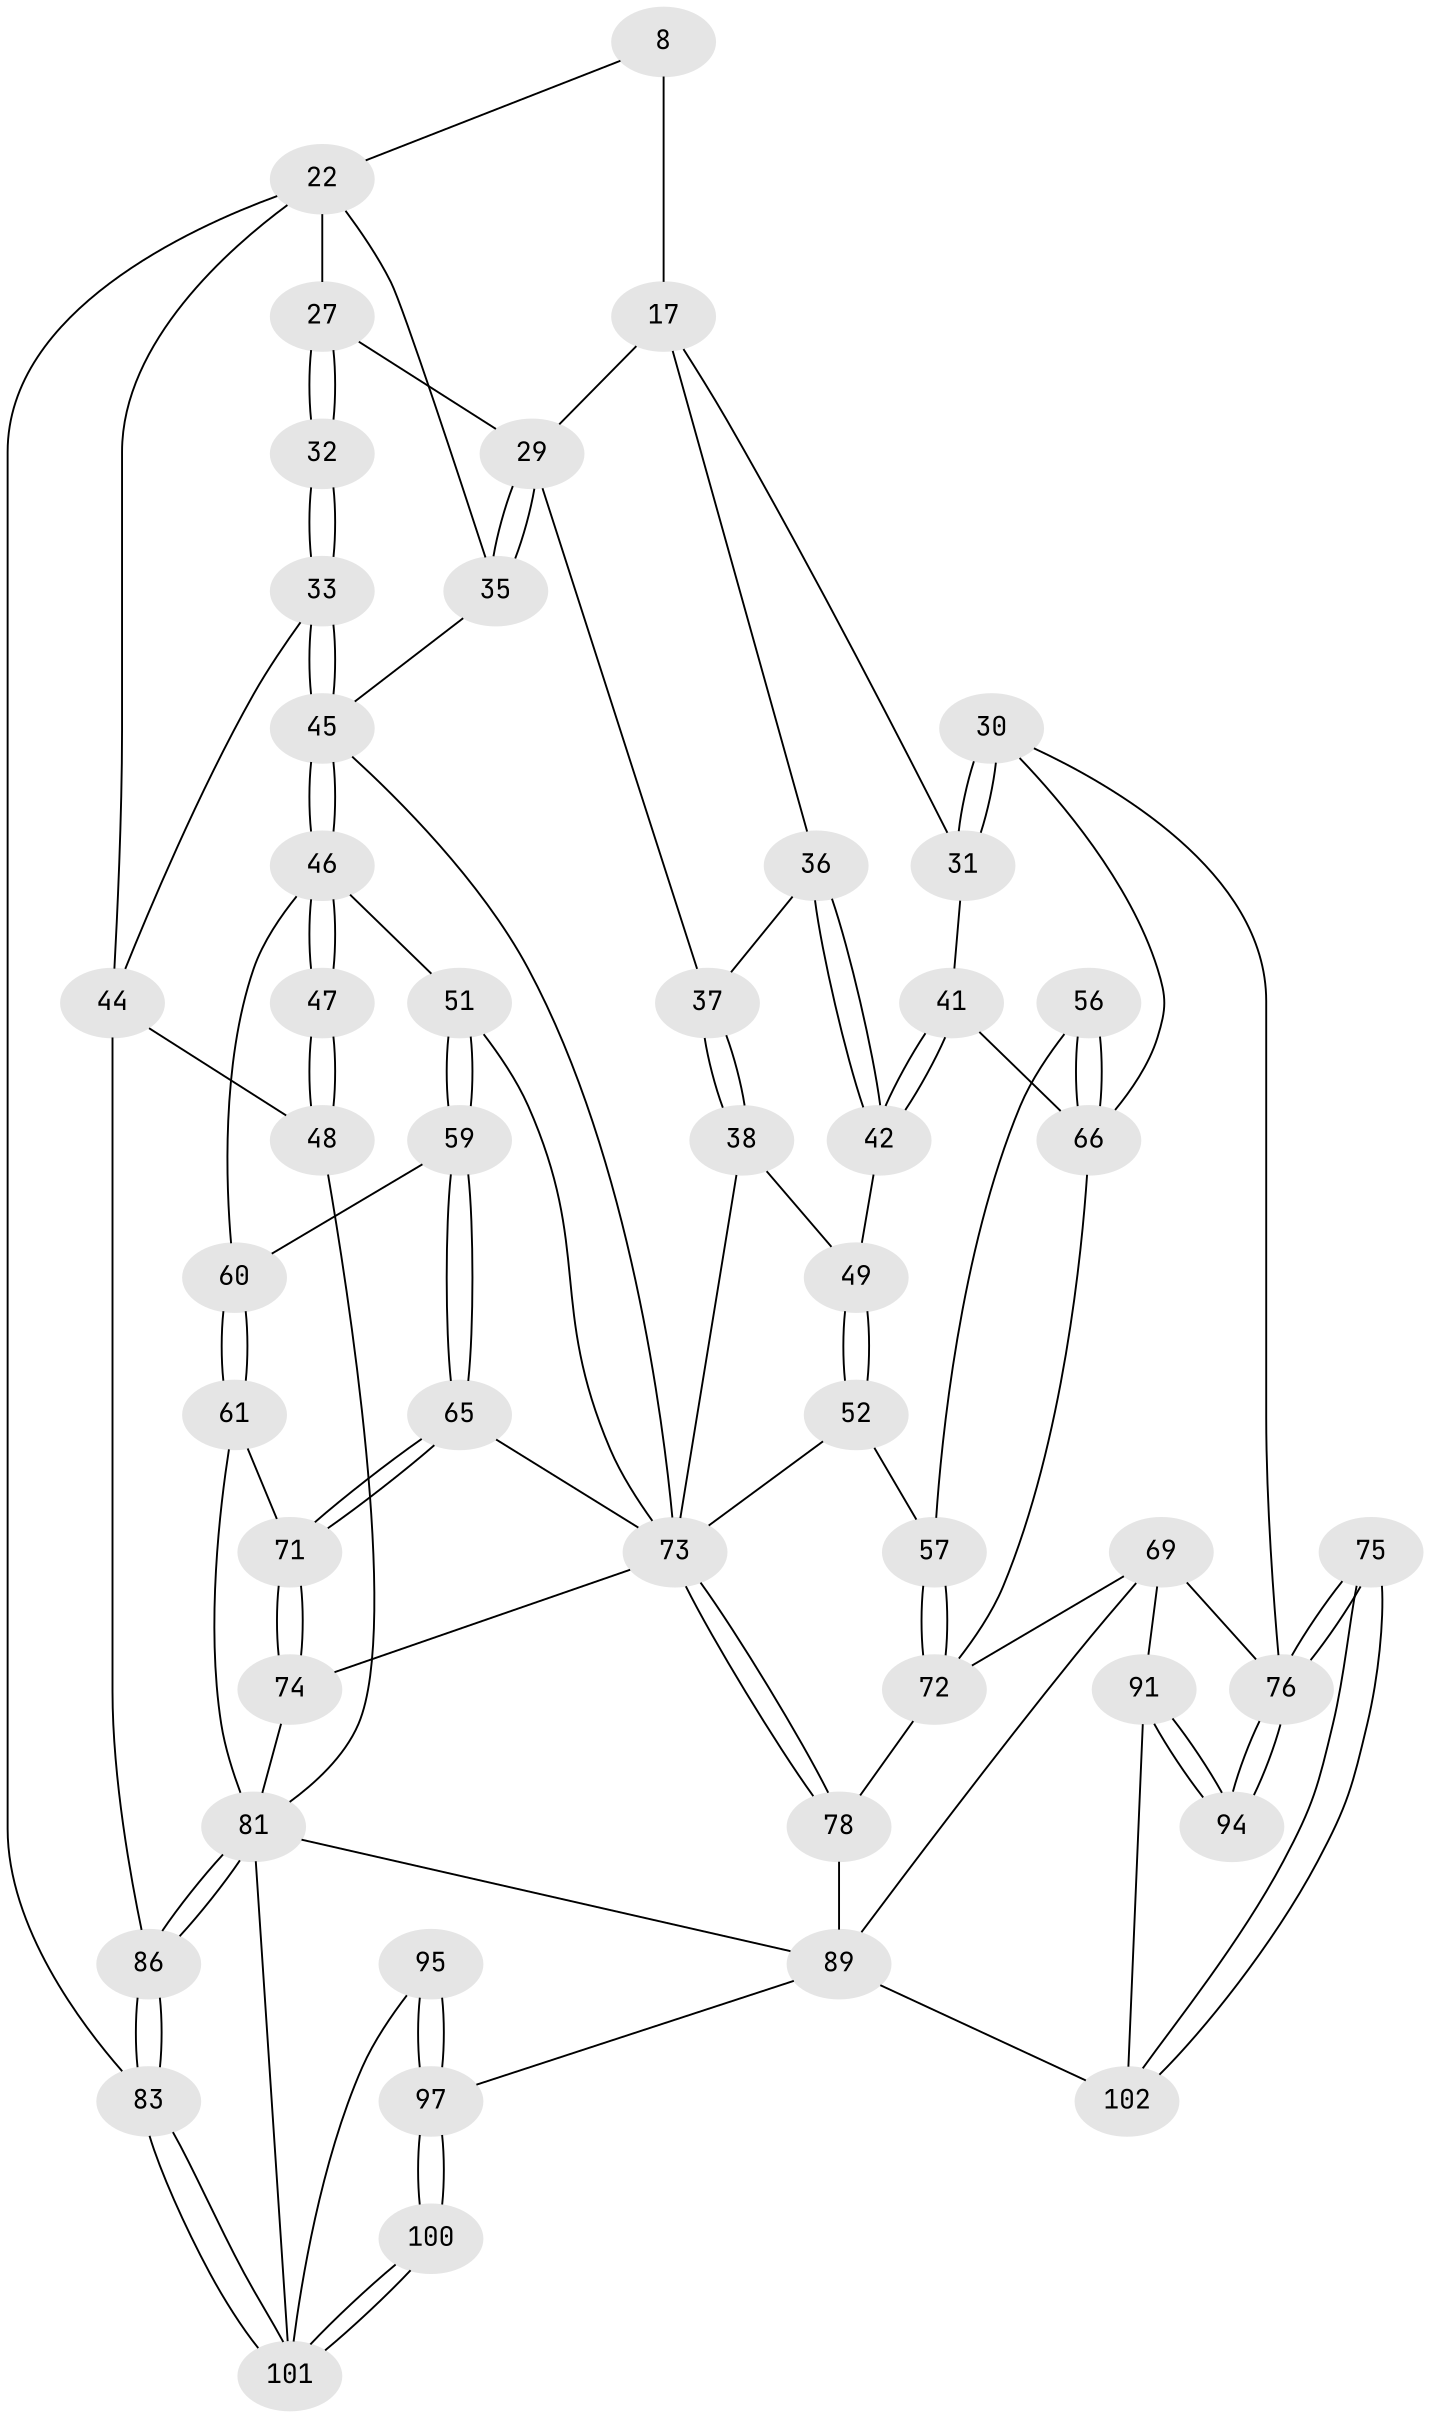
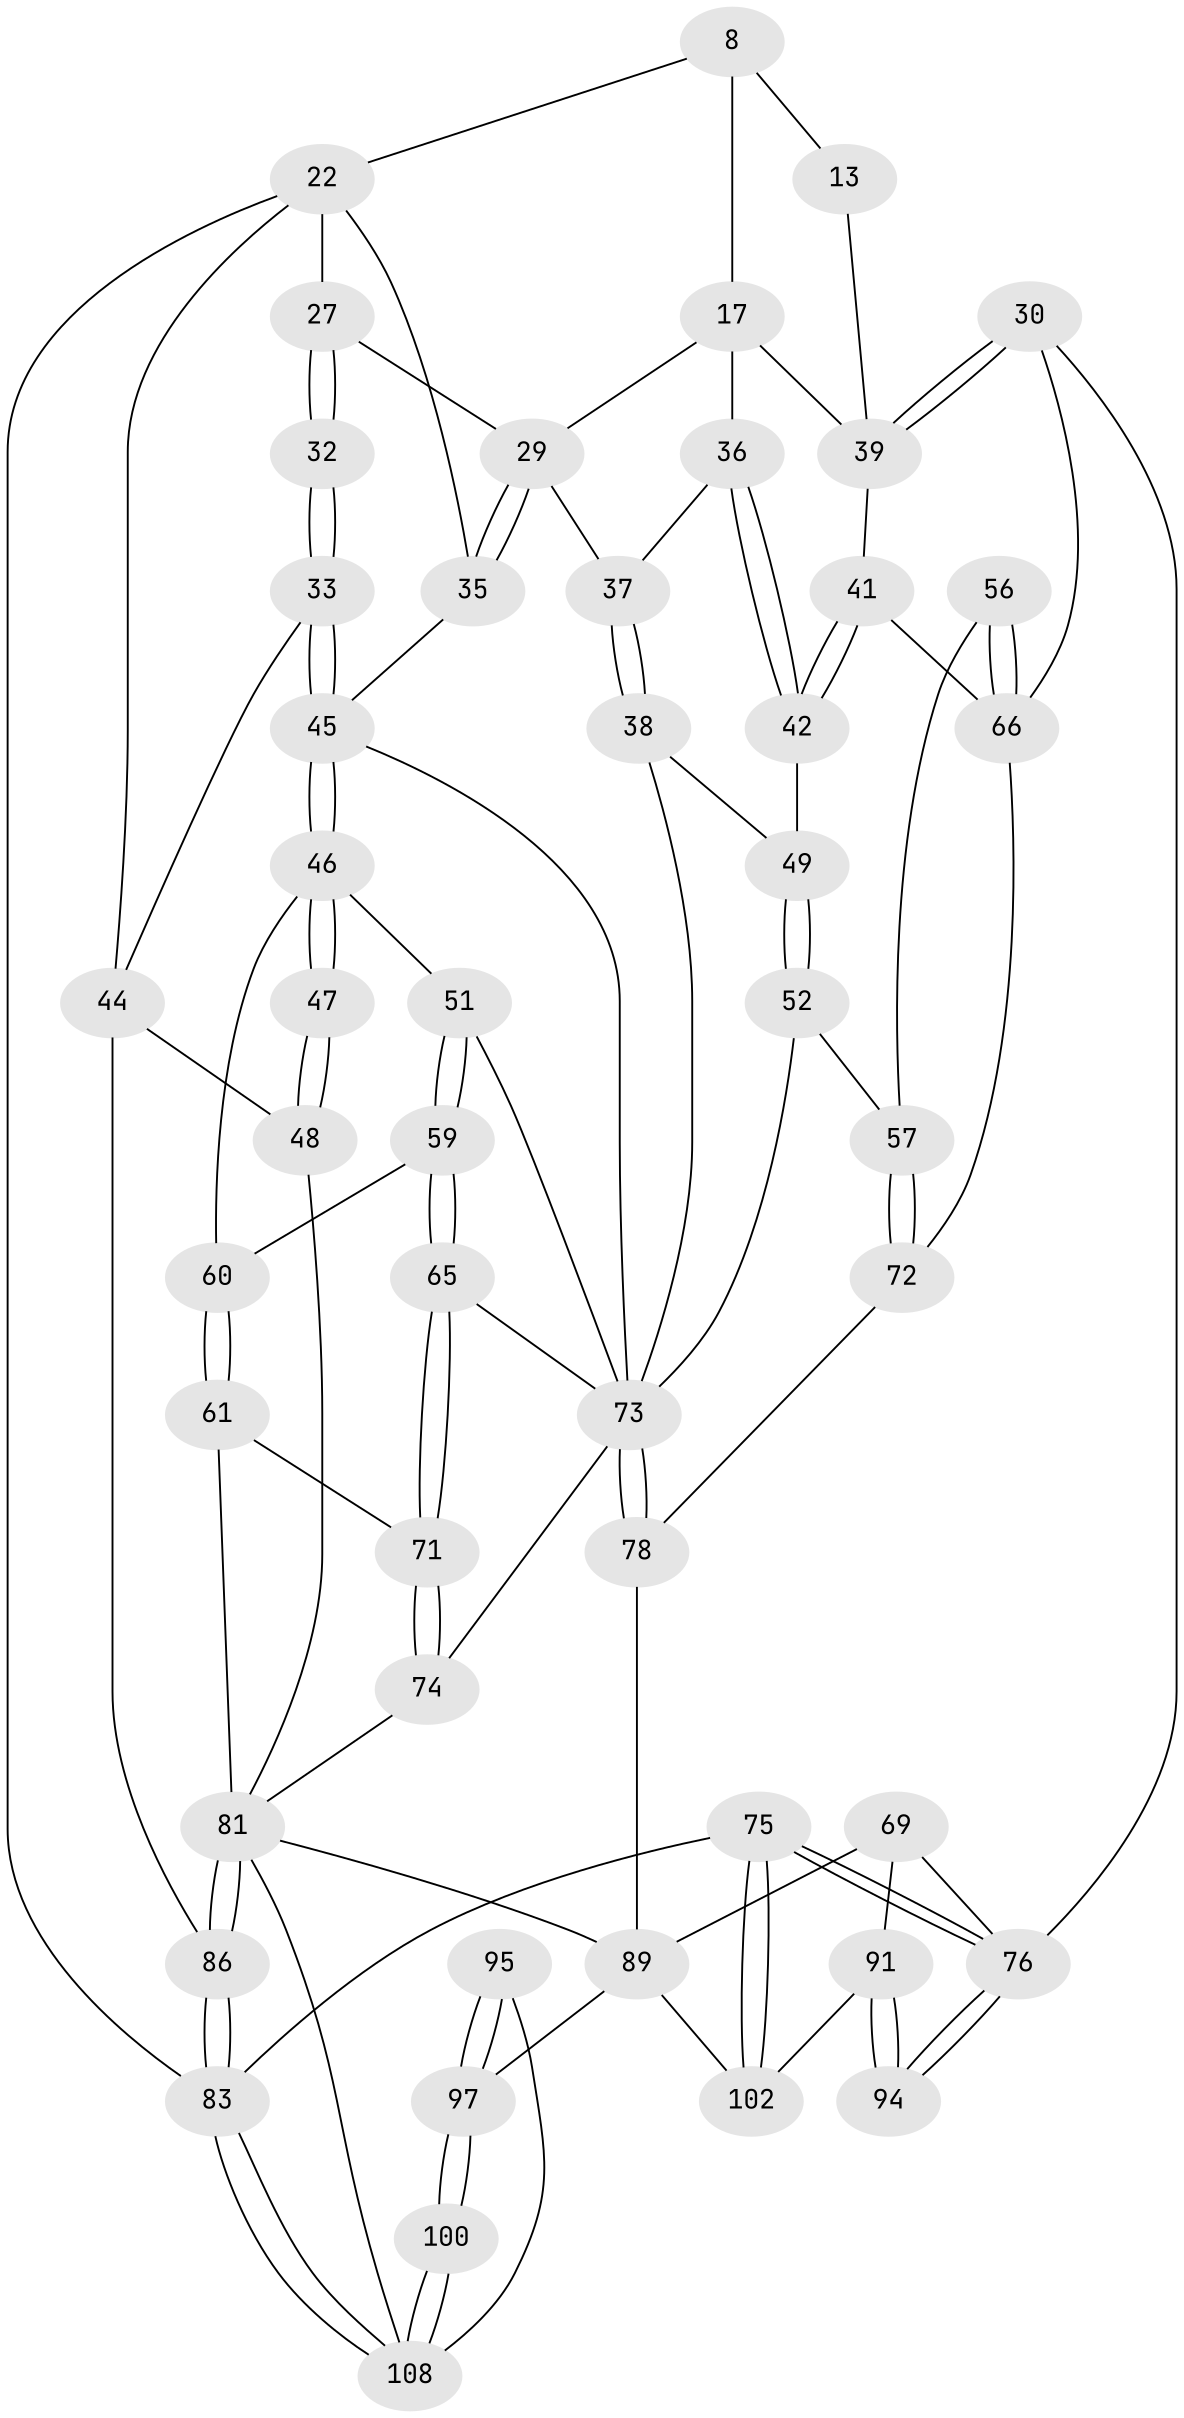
node "13": added
node "31": label "31" -> "39"
edge "69" -- "72": removed
edge "75" -- "83": added
node "101": label "101" -> "108"
